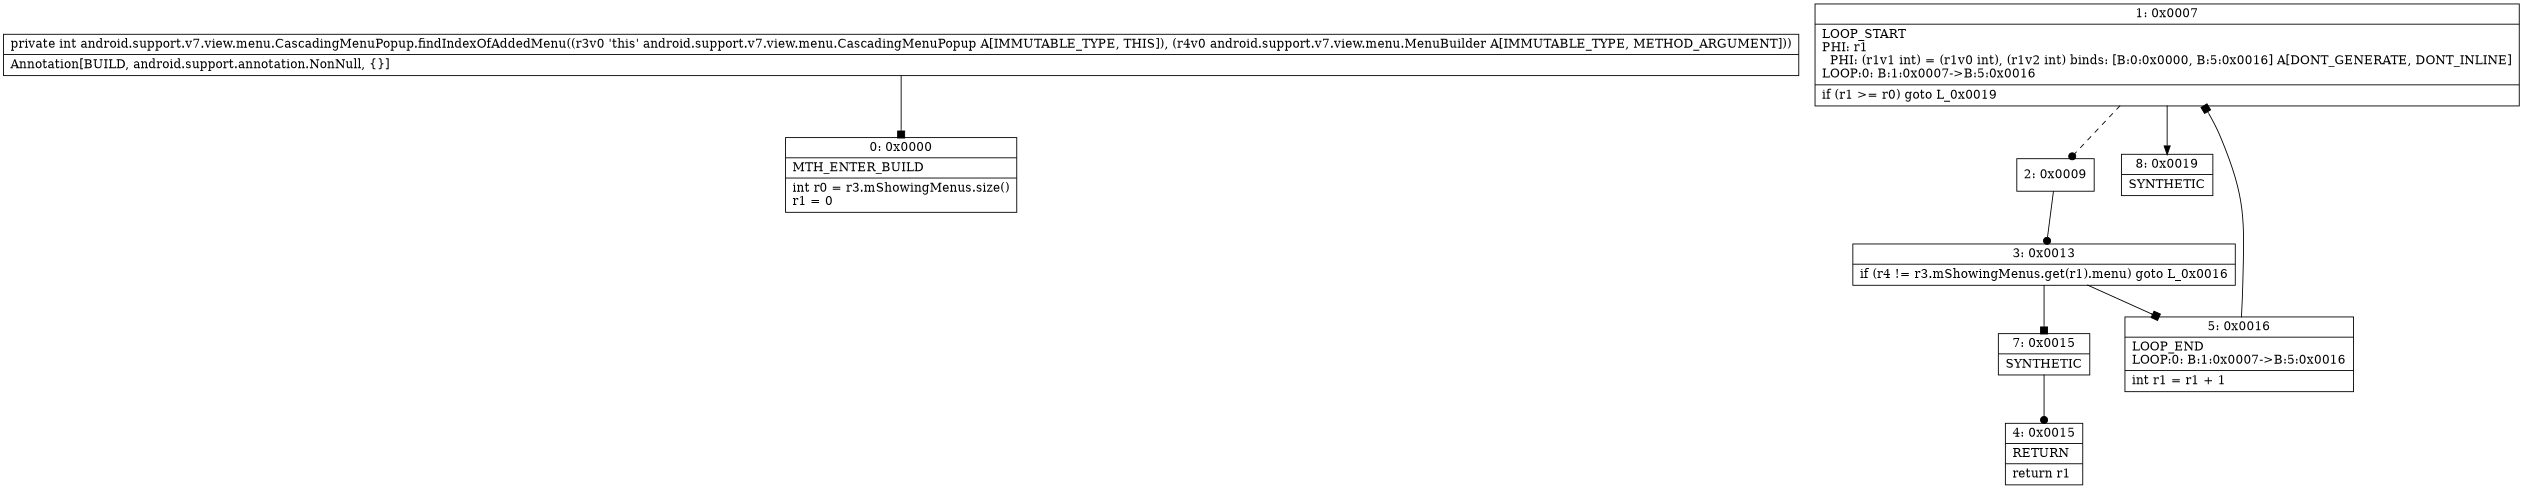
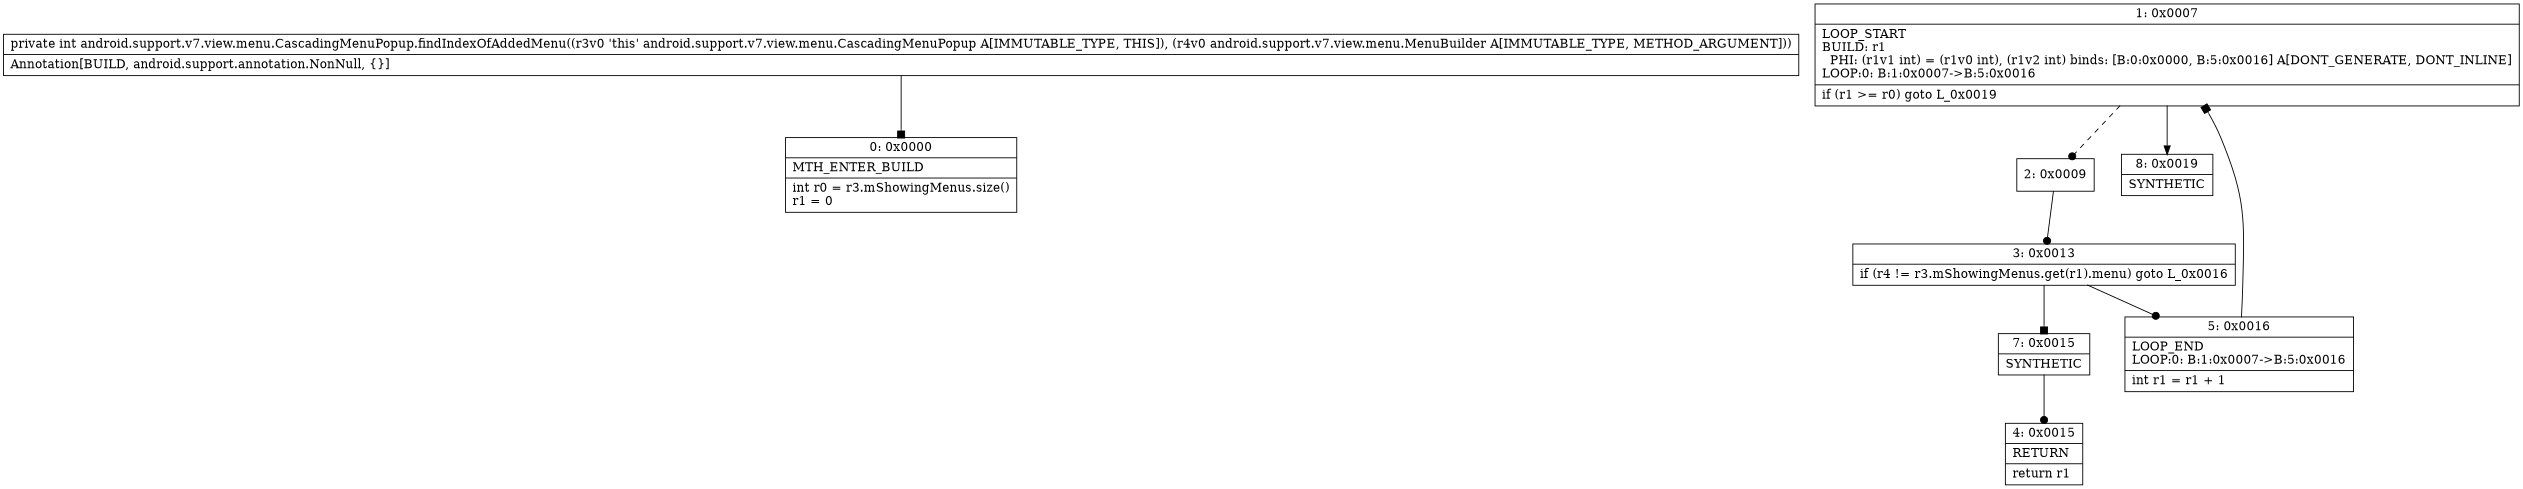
node "1: 0x0007": text "PHI: r1" -> "BUILD: r1"
edge "3: 0x0013" -> "5: 0x0016": arrowhead box -> dot
